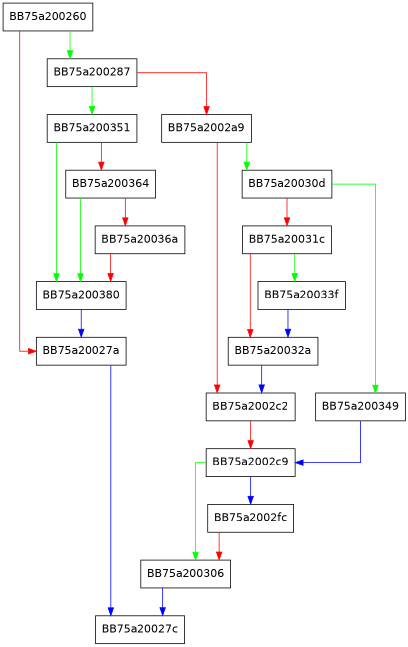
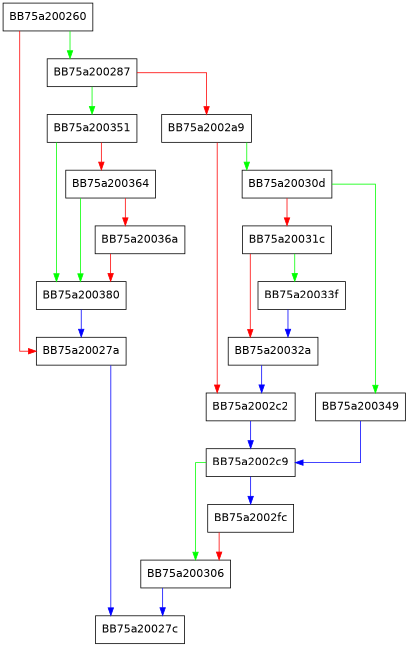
edge "BB75a2002c2" -> "BB75a2002c9": color red -> blue
